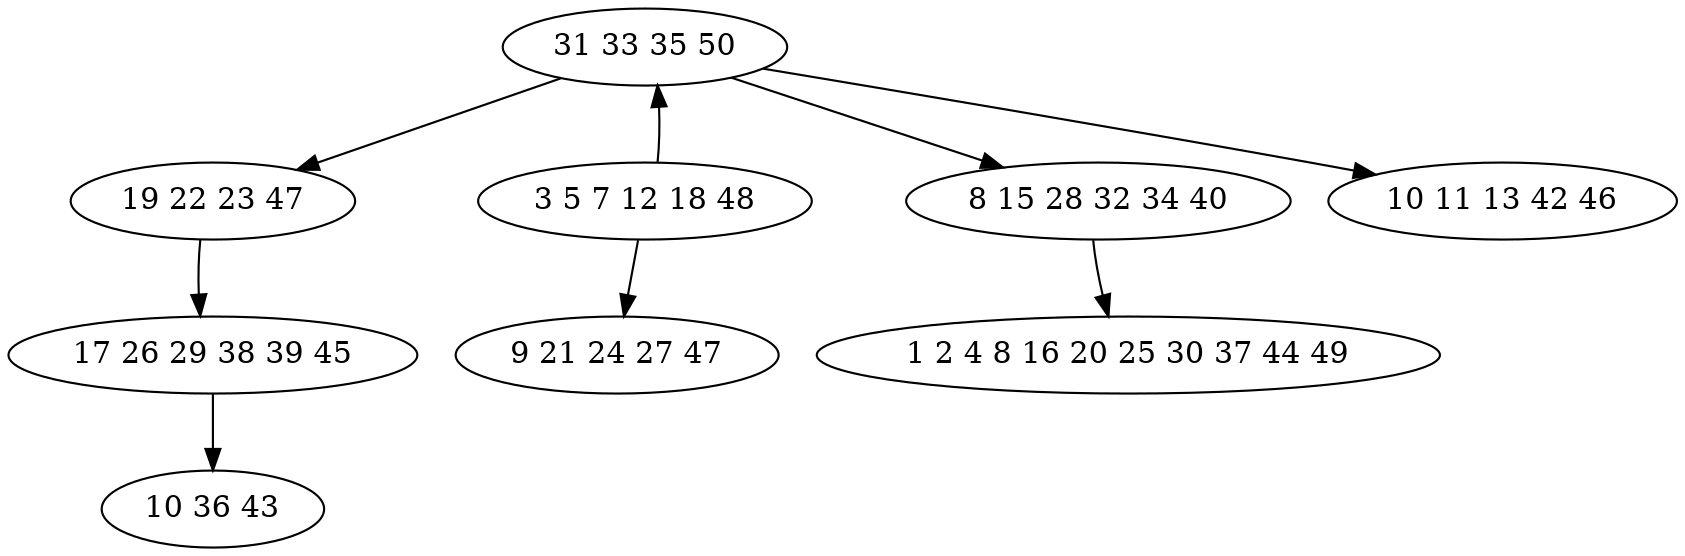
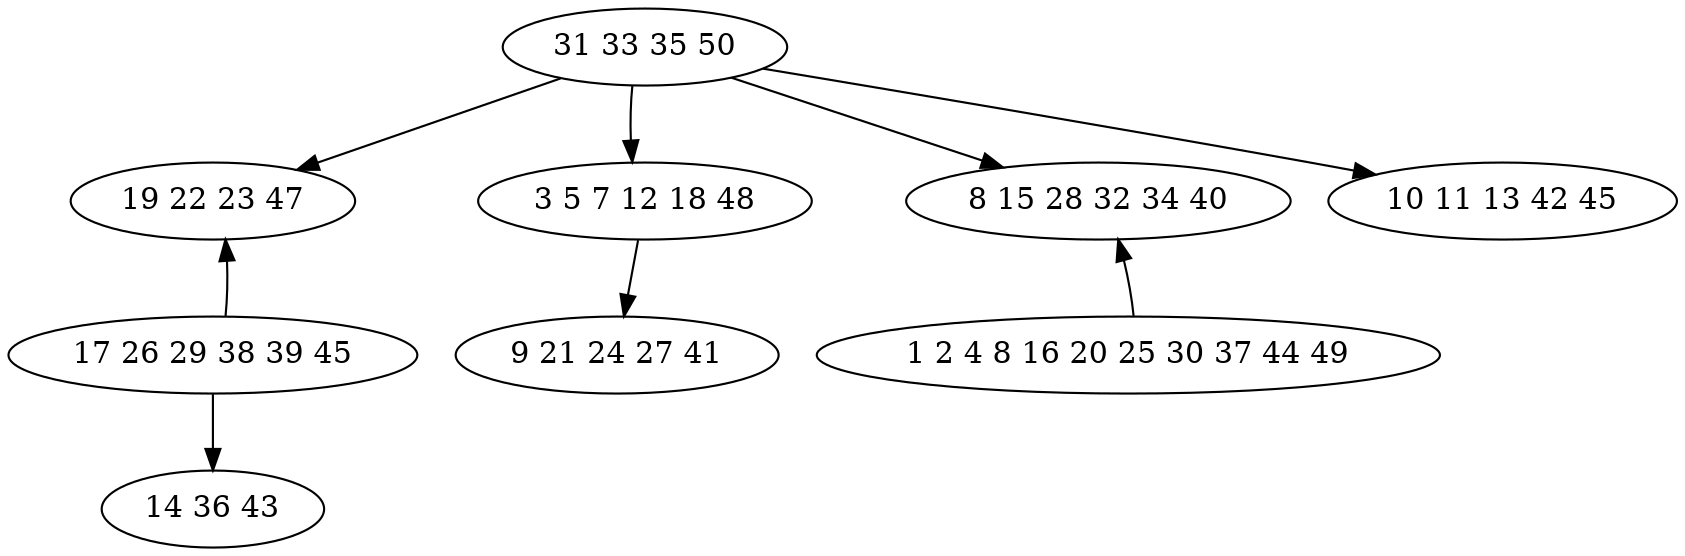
edge "3 5 7 12 18 48" -> "31 33 35 50": reversed
node "10 11 13 42 46": label "10 11 13 42 46" -> "10 11 13 42 45"
edge "19 22 23 47" -> "17 26 29 38 39 45": reversed
edge "8 15 28 32 34 40" -> "1 2 4 8 16 20 25 30 37 44 49": reversed
node "9 21 24 27 47": label "9 21 24 27 47" -> "9 21 24 27 41"
node "10 36 43": label "10 36 43" -> "14 36 43"
